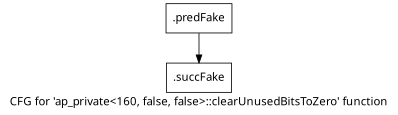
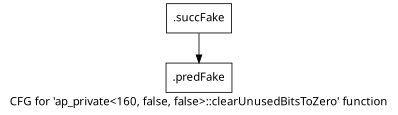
edge ".predFake" -> ".succFake": reversed
